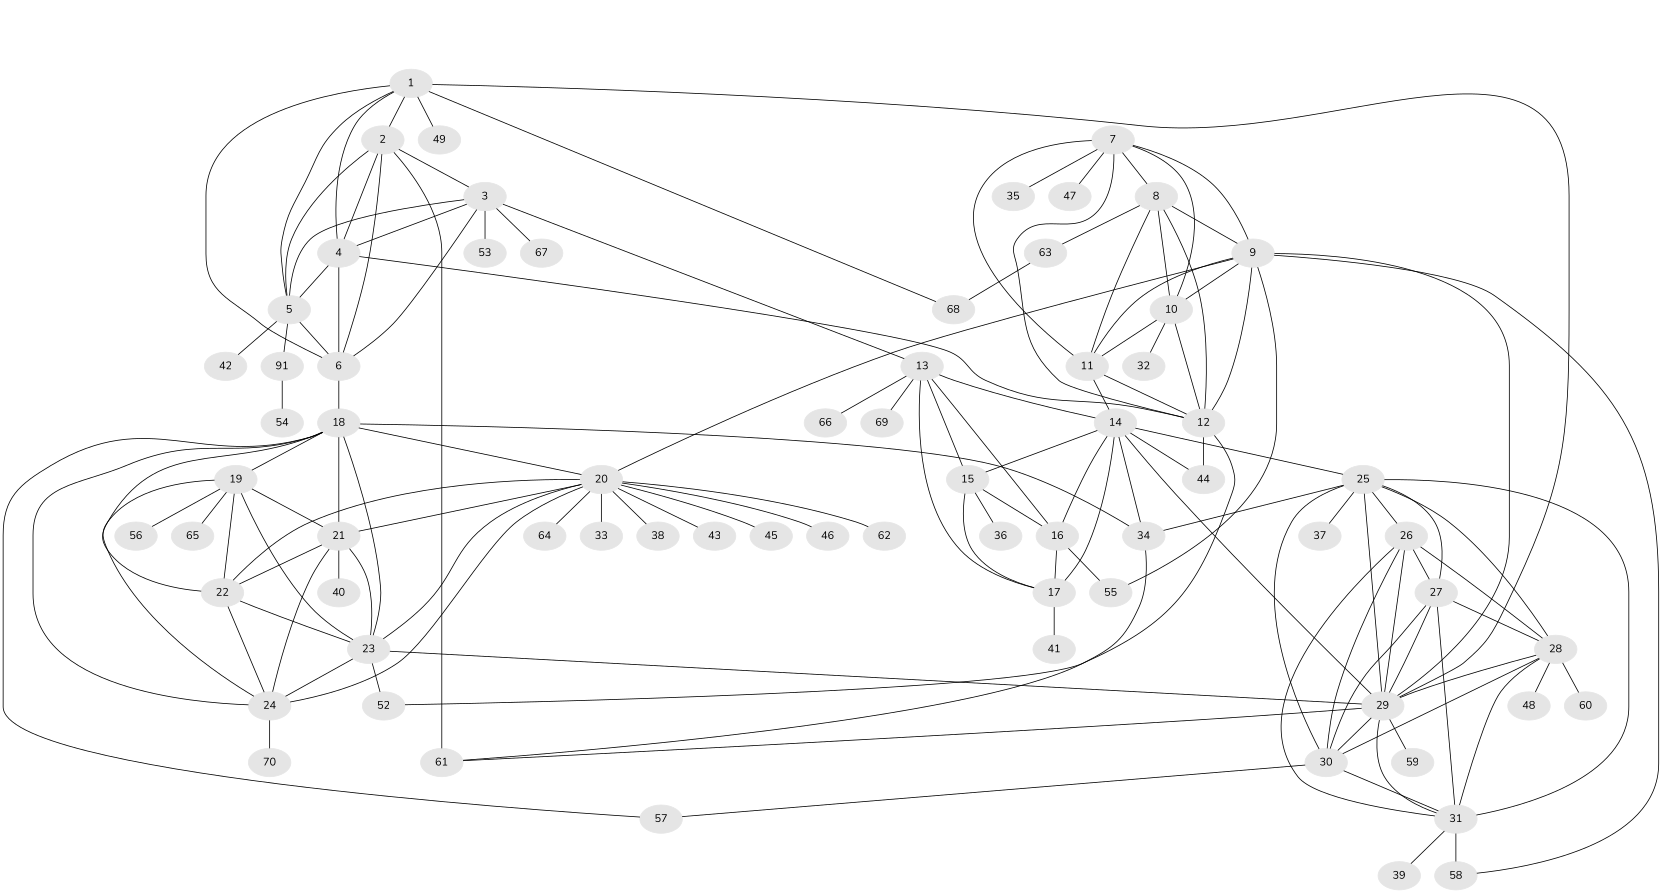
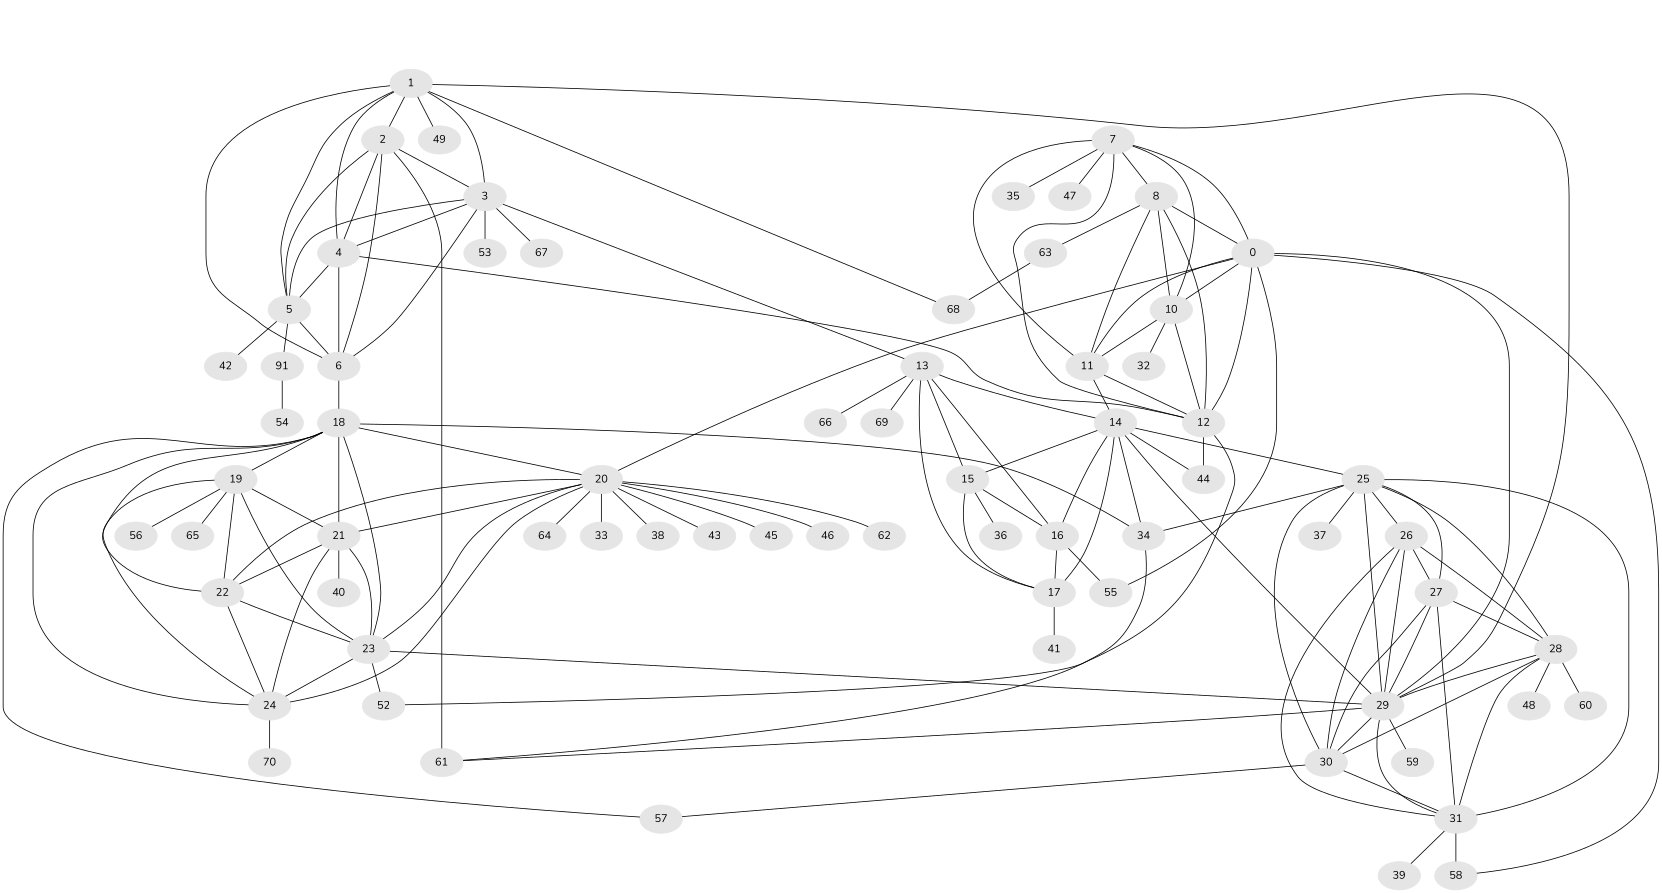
edge "1" -- "3": added
node "9": label "9" -> "0"
